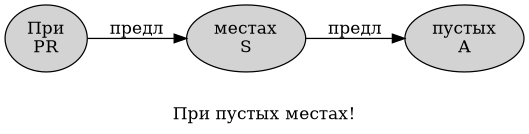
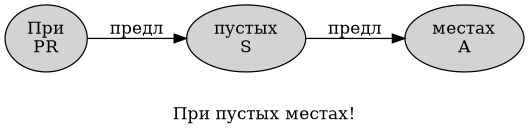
node "местах S": label "местах S" -> "пустых S"
node "пустых A": label "пустых A" -> "местах A"
